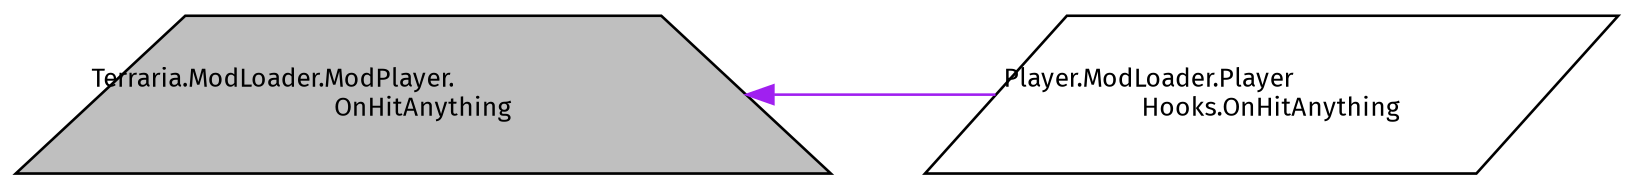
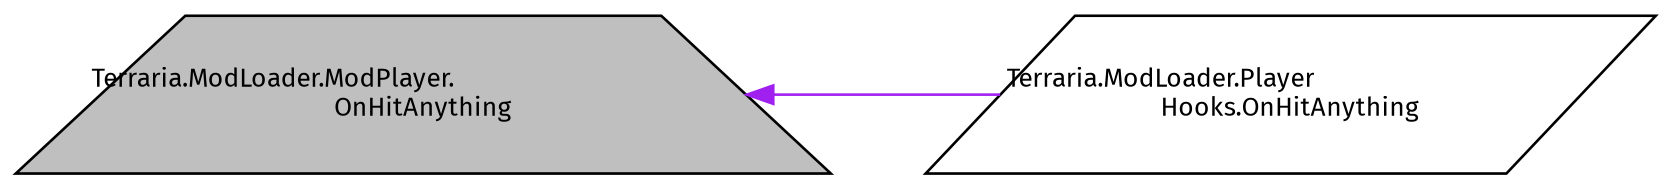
node "Player.ModLoader.Player Hooks.OnHitAnything": label "Player.ModLoader.Player Hooks.OnHitAnything" -> "Terraria.ModLoader.Player Hooks.OnHitAnything"
